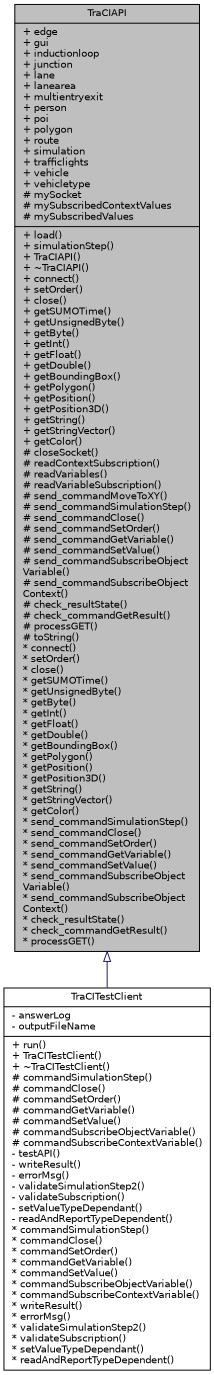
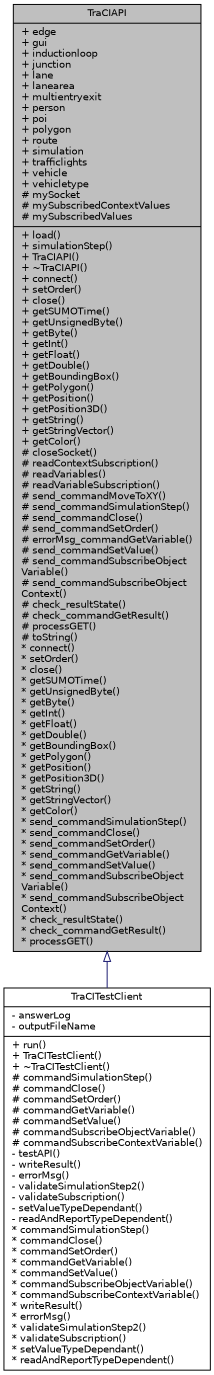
node "TraCIAPI": text "# send_commandGetVariable()" -> "# errorMsg_commandGetVariable()"
